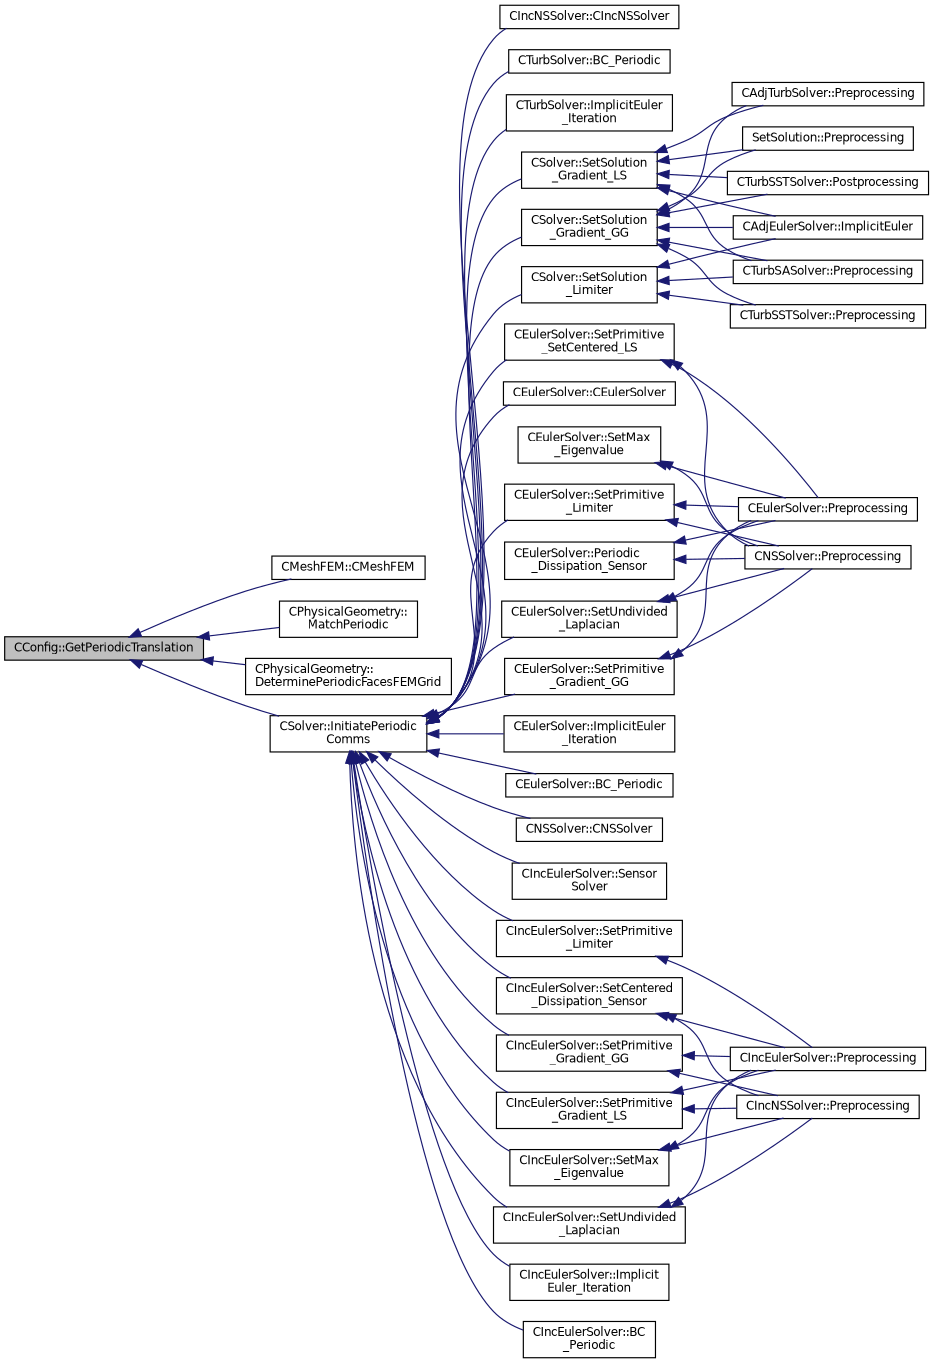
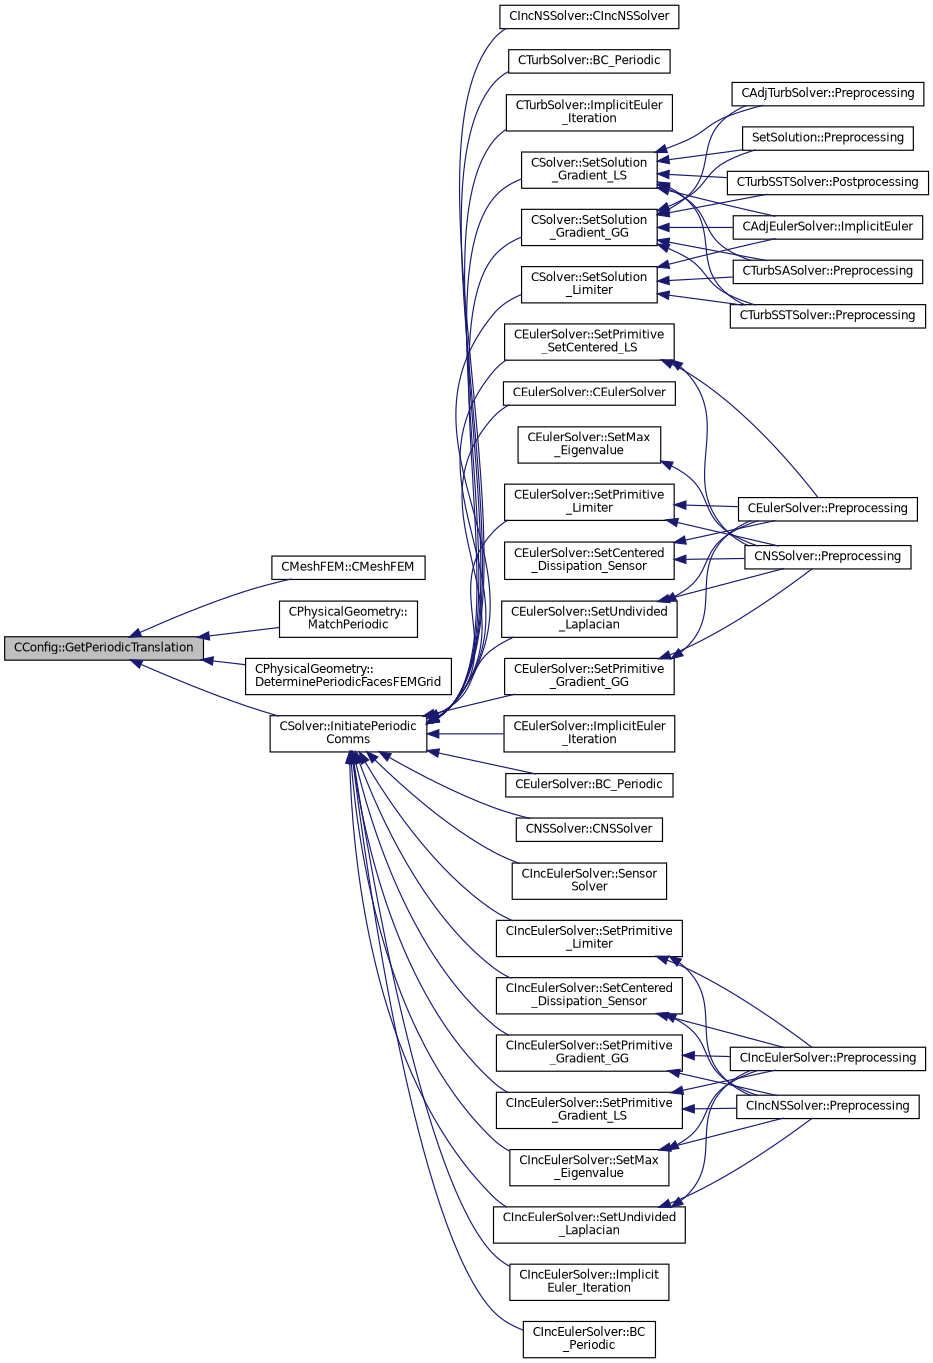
edge "CTurbSSTSolver::Preprocessing" -> "CSolver::SetSolution _Gradient_LS": added
edge "CEulerSolver::Preprocessing" -> "CEulerSolver::SetMax _Eigenvalue": removed
node "CEulerSolver::Periodic _Dissipation_Sensor": label "CEulerSolver::Periodic _Dissipation_Sensor" -> "CEulerSolver::SetCentered _Dissipation_Sensor"
edge "CIncNSSolver::Preprocessing" -> "CIncEulerSolver::SetPrimitive _Limiter": added
